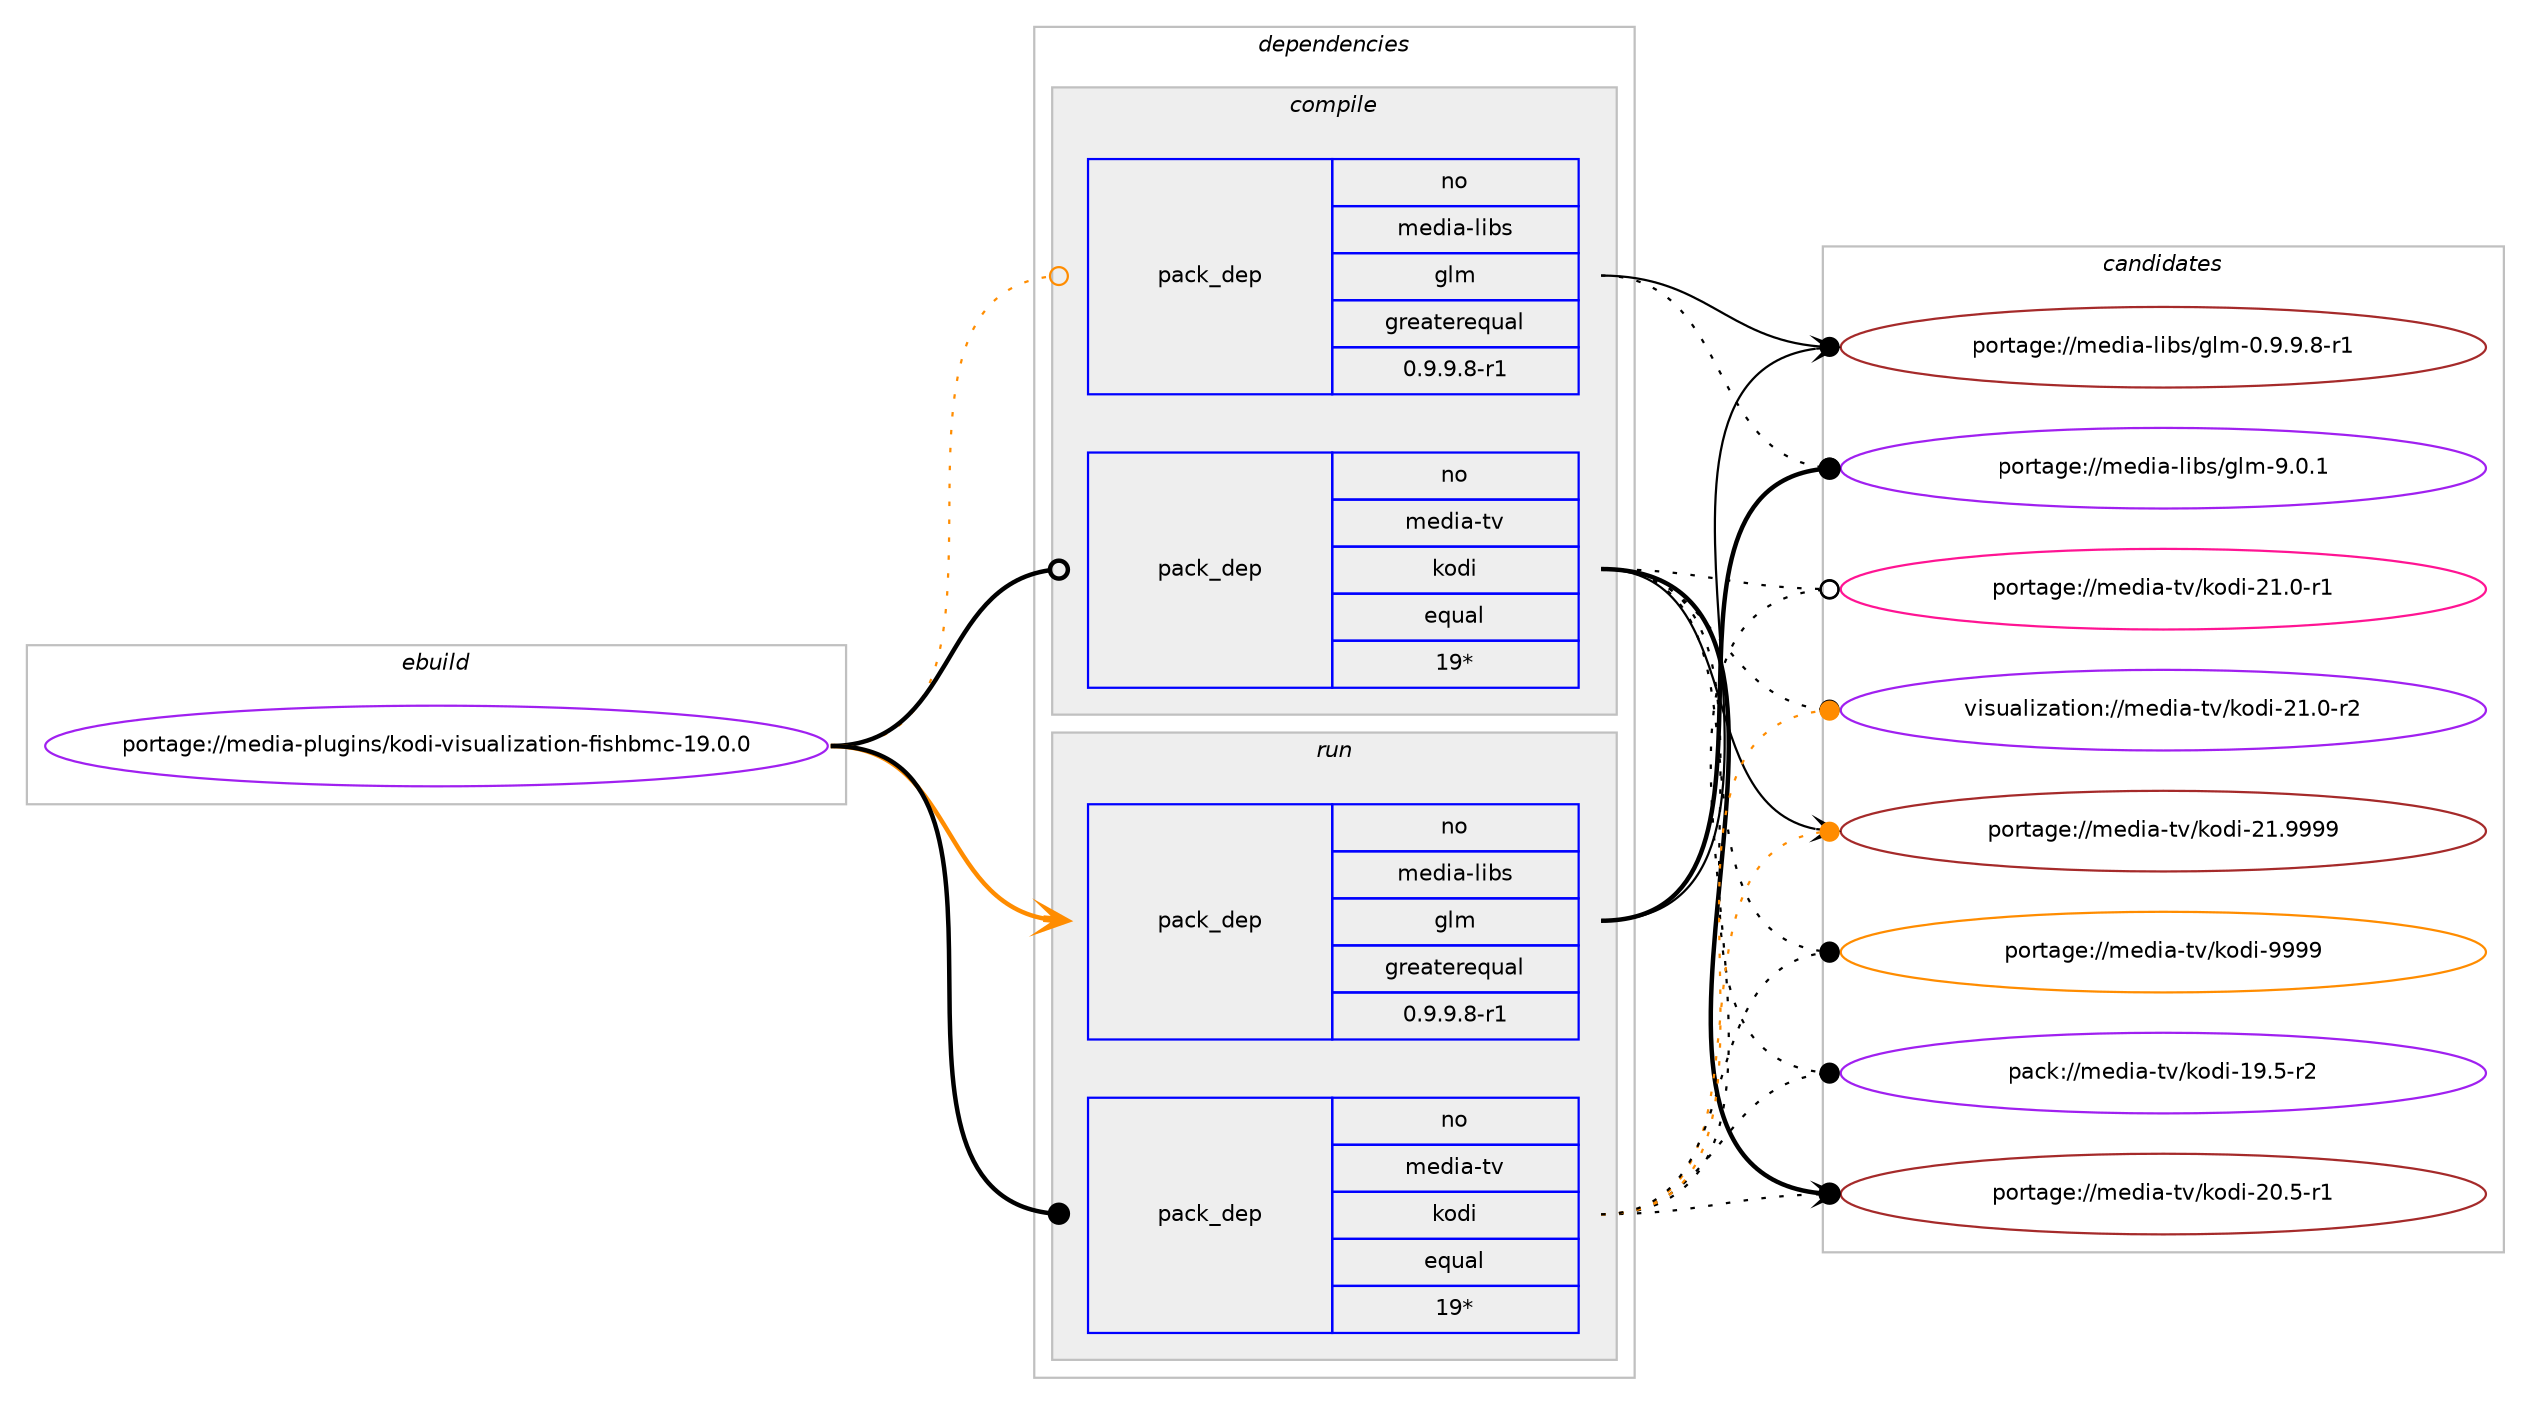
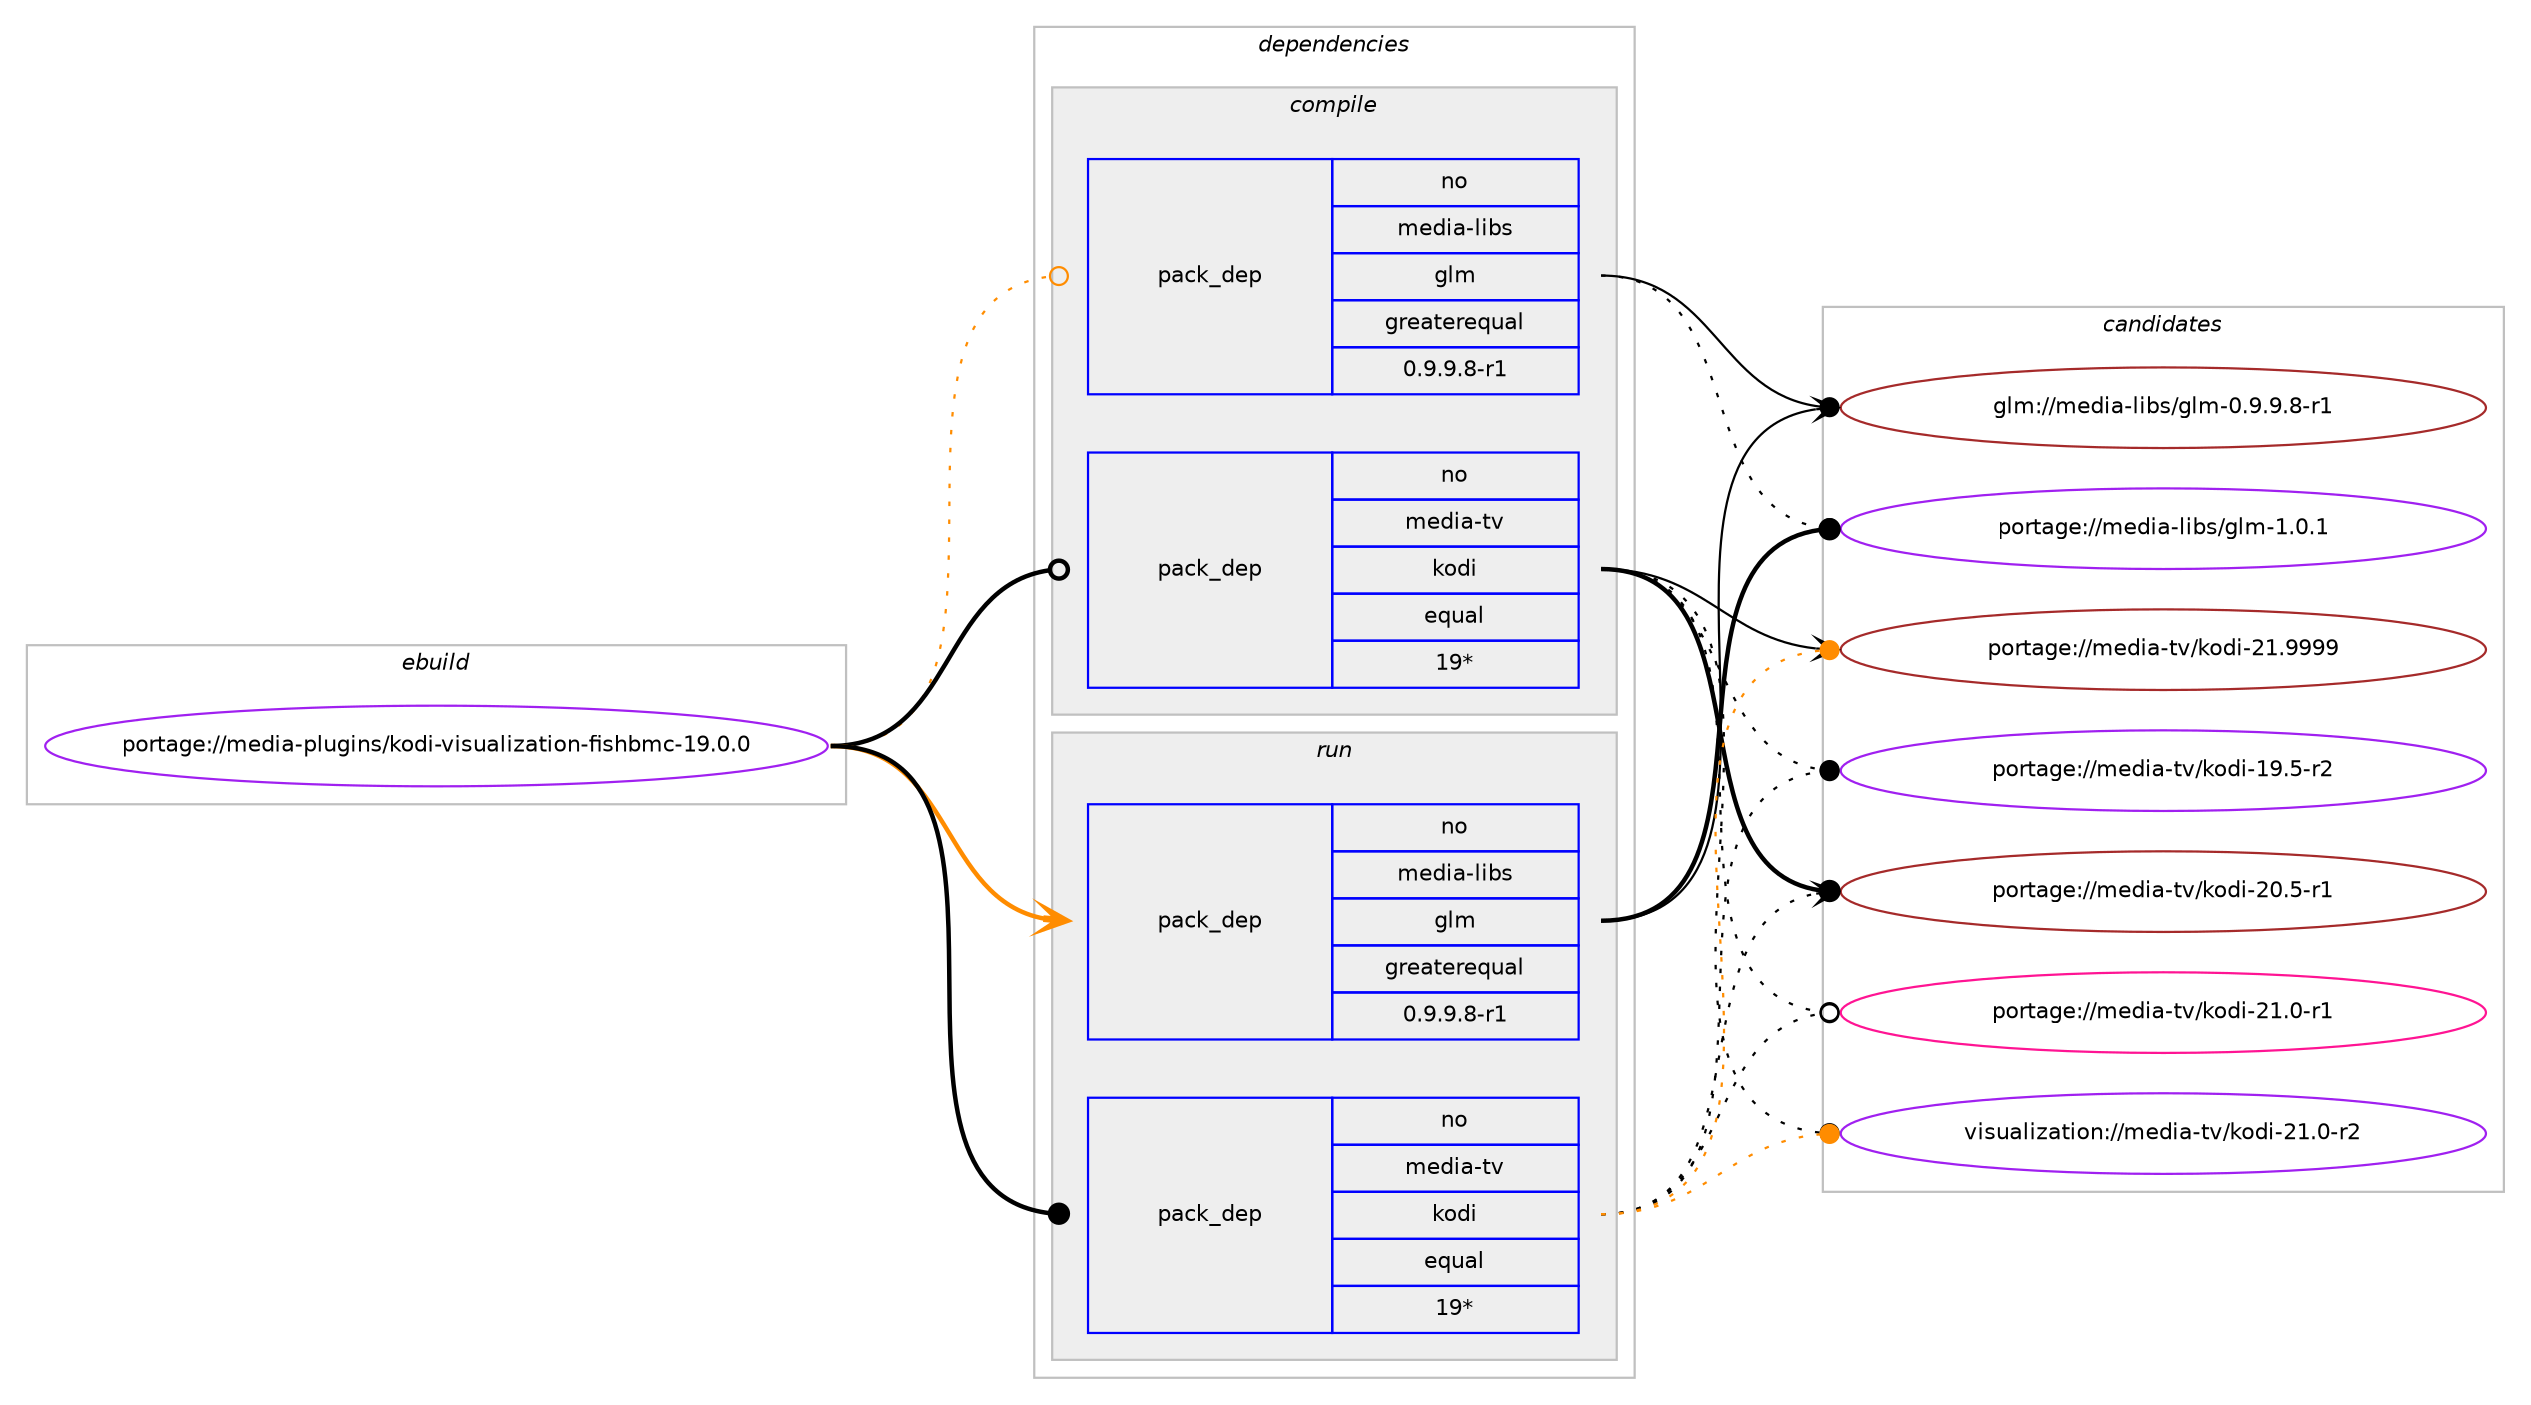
node "portage://media-libs/glm-0.9.9.8-r1": label "portage://media-libs/glm-0.9.9.8-r1" -> "glm://media-libs/glm-0.9.9.8-r1"
node "portage://media-libs/glm-9.0.1": label "portage://media-libs/glm-9.0.1" -> "portage://media-libs/glm-1.0.1"
node "portage://media-tv/kodi-9999": removed
node "pack://media-tv/kodi-19.5-r2": label "pack://media-tv/kodi-19.5-r2" -> "portage://media-tv/kodi-19.5-r2"
